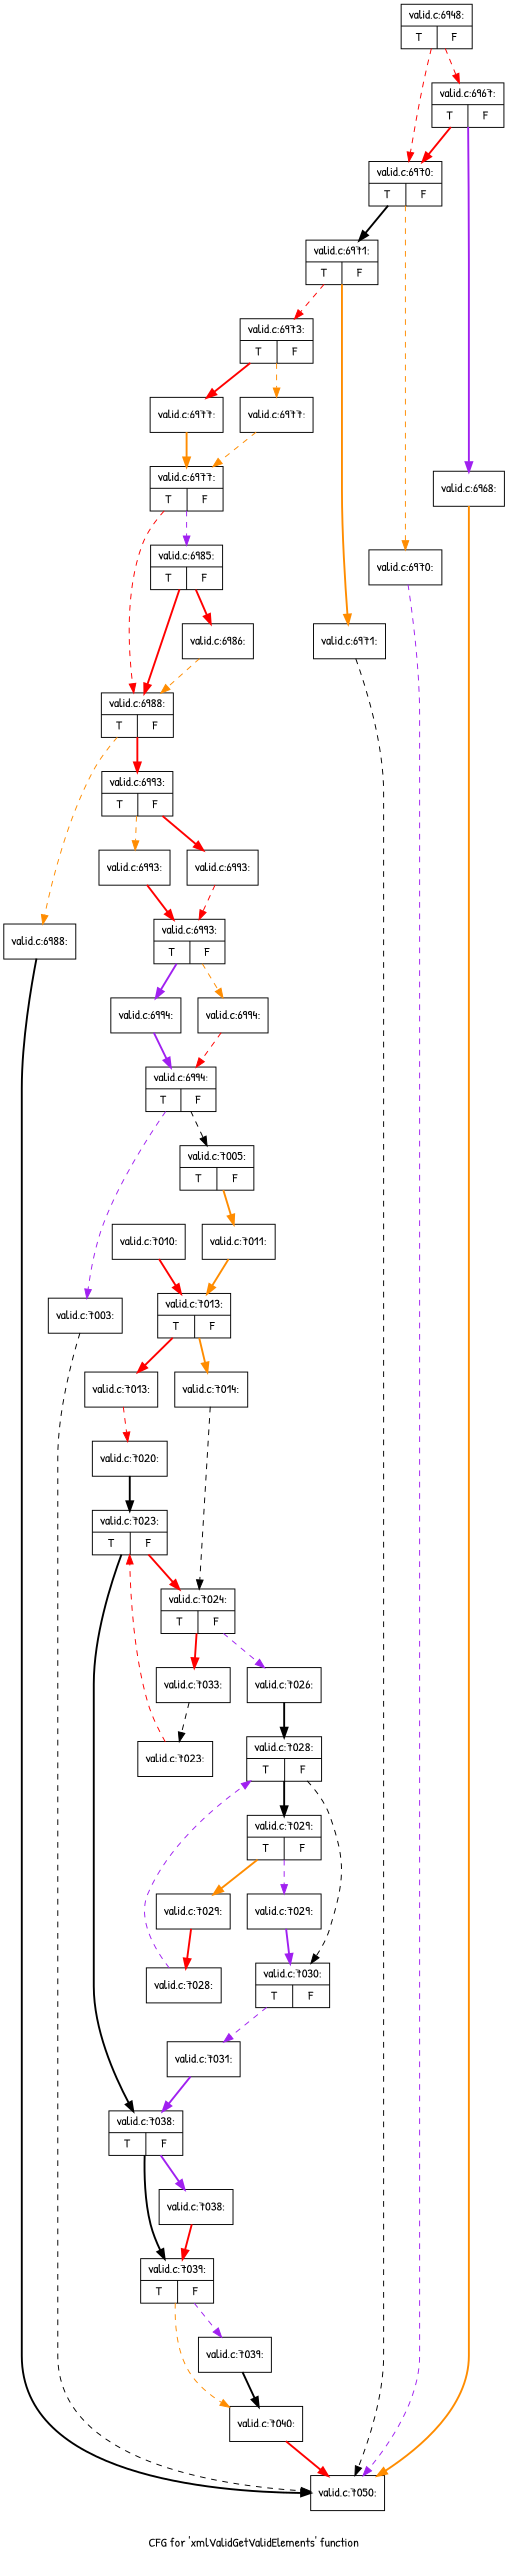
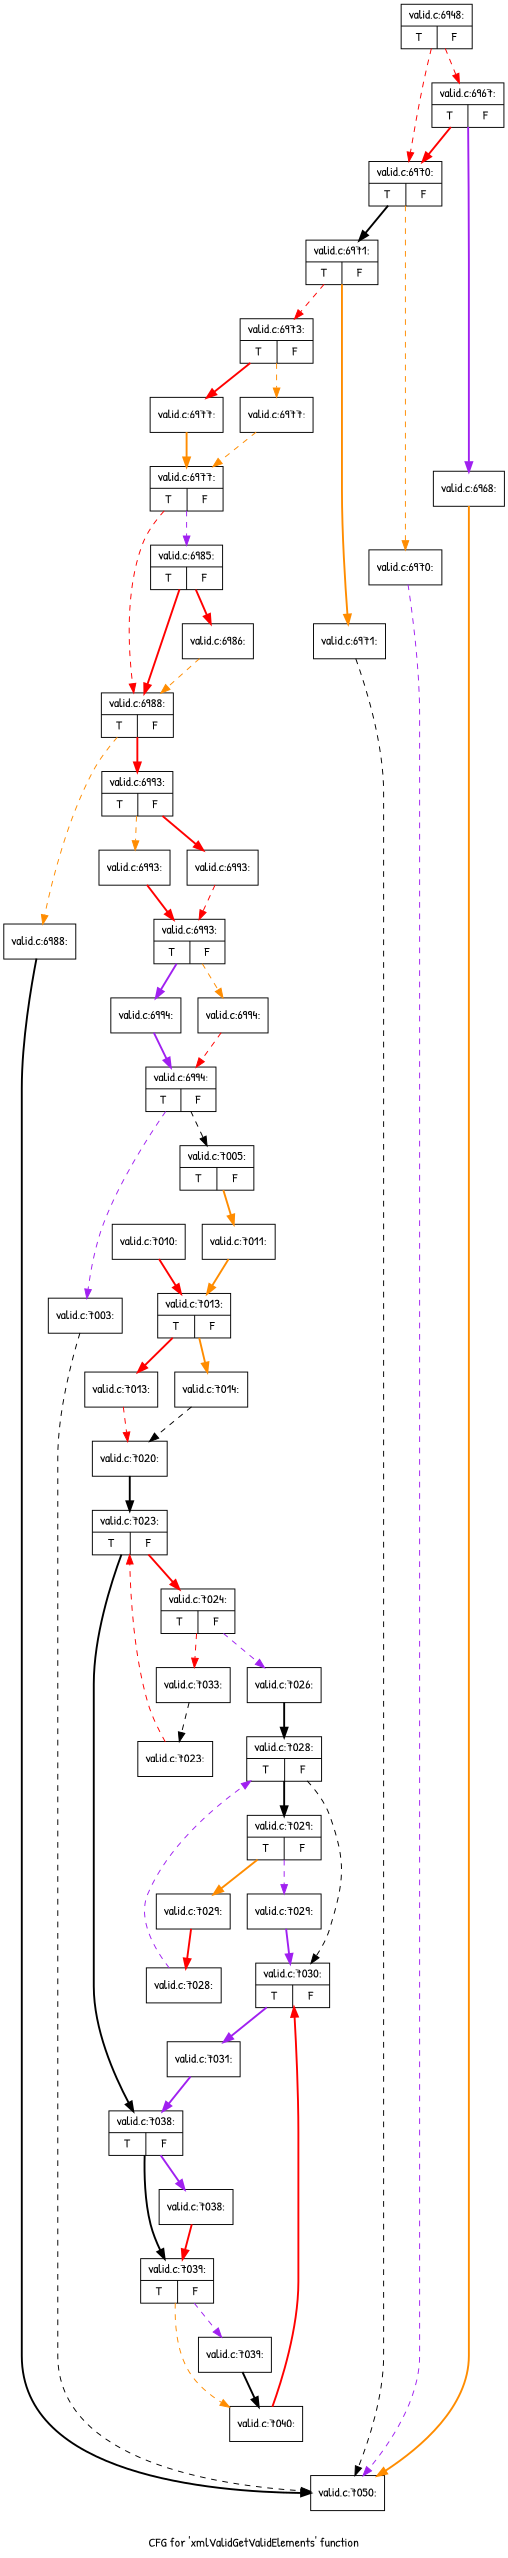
edge "valid.c:7014:" -> "valid.c:7024:": now "valid.c:7014:" -> "valid.c:7020:"
edge "valid.c:7024:" -> "valid.c:7033:": style bold -> dashed
edge "valid.c:7030:" -> "valid.c:7031:": style dashed -> bold
edge "valid.c:7040:" -> "valid.c:7050:": now "valid.c:7040:" -> "valid.c:7030:"
